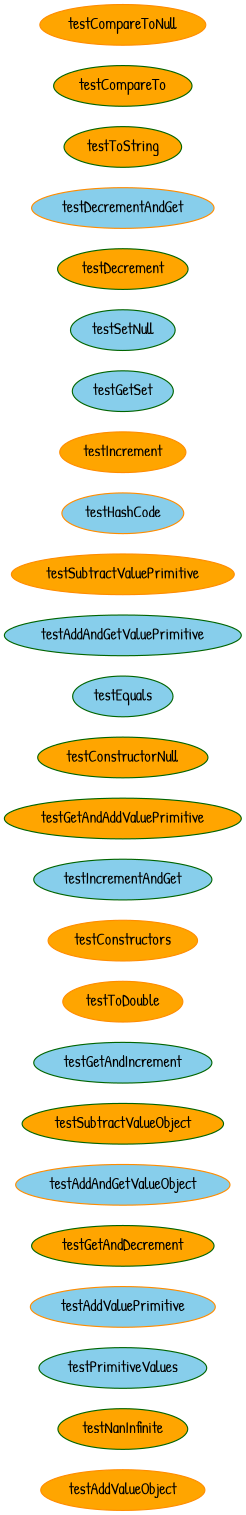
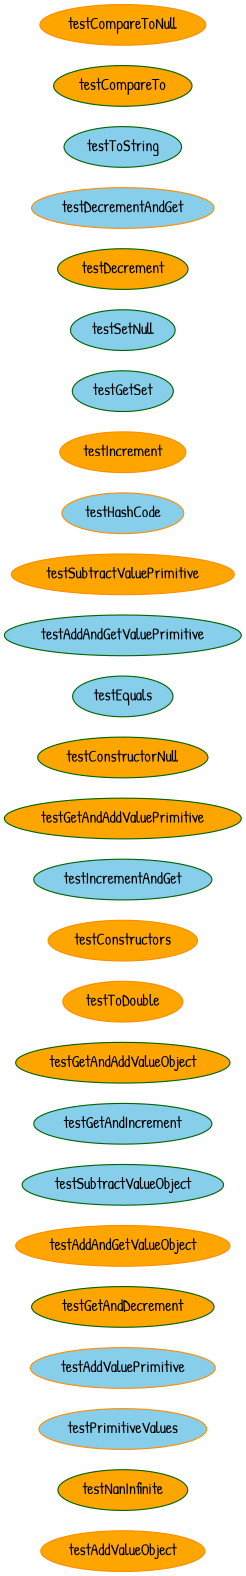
node "testToString": fillcolor orange -> skyblue
node "testGetAndAddValueObject": added
node "testSubtractValueObject": fillcolor orange -> skyblue
node "testAddAndGetValueObject": fillcolor skyblue -> orange
node "testPrimitiveValues": color darkgreen -> darkorange
